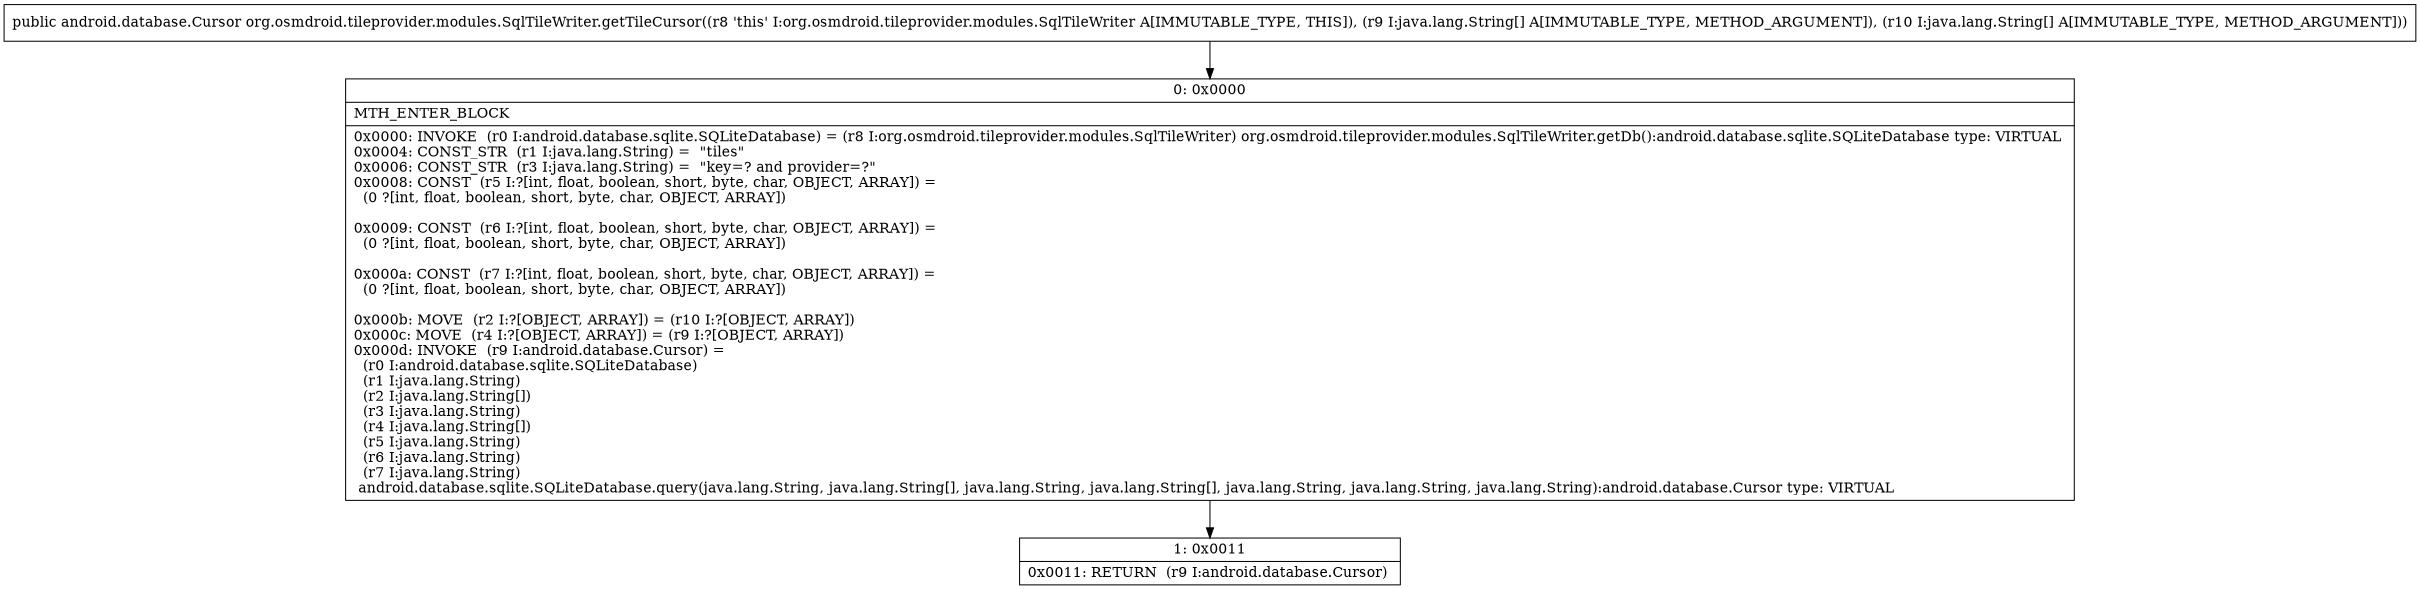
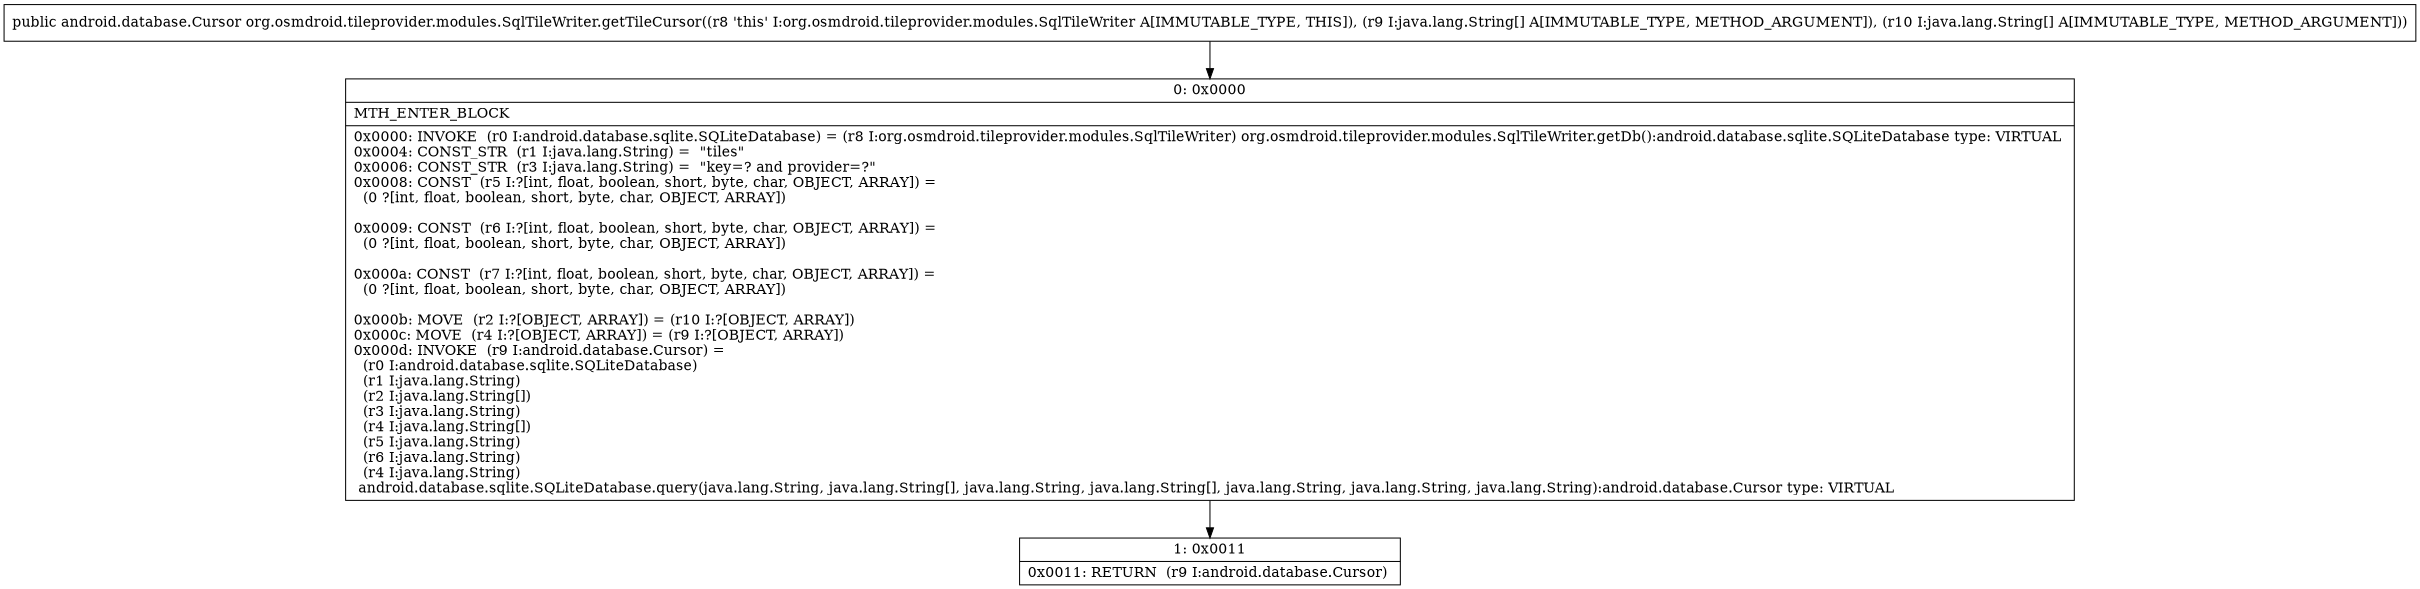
node "0: 0x0000": text "(r7 I:java.lang.String)" -> "(r4 I:java.lang.String)"
